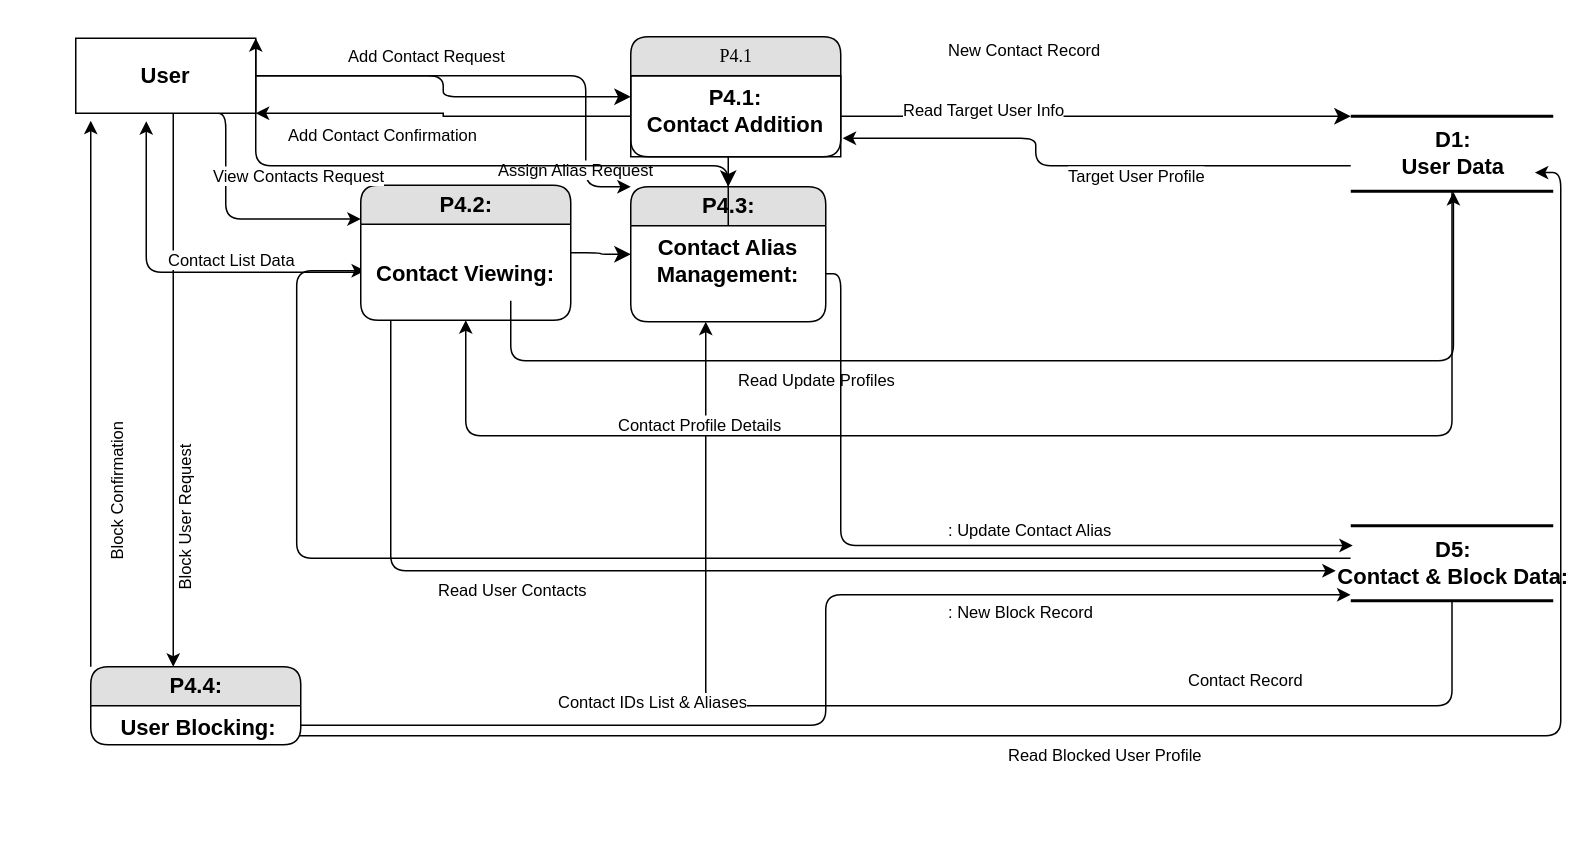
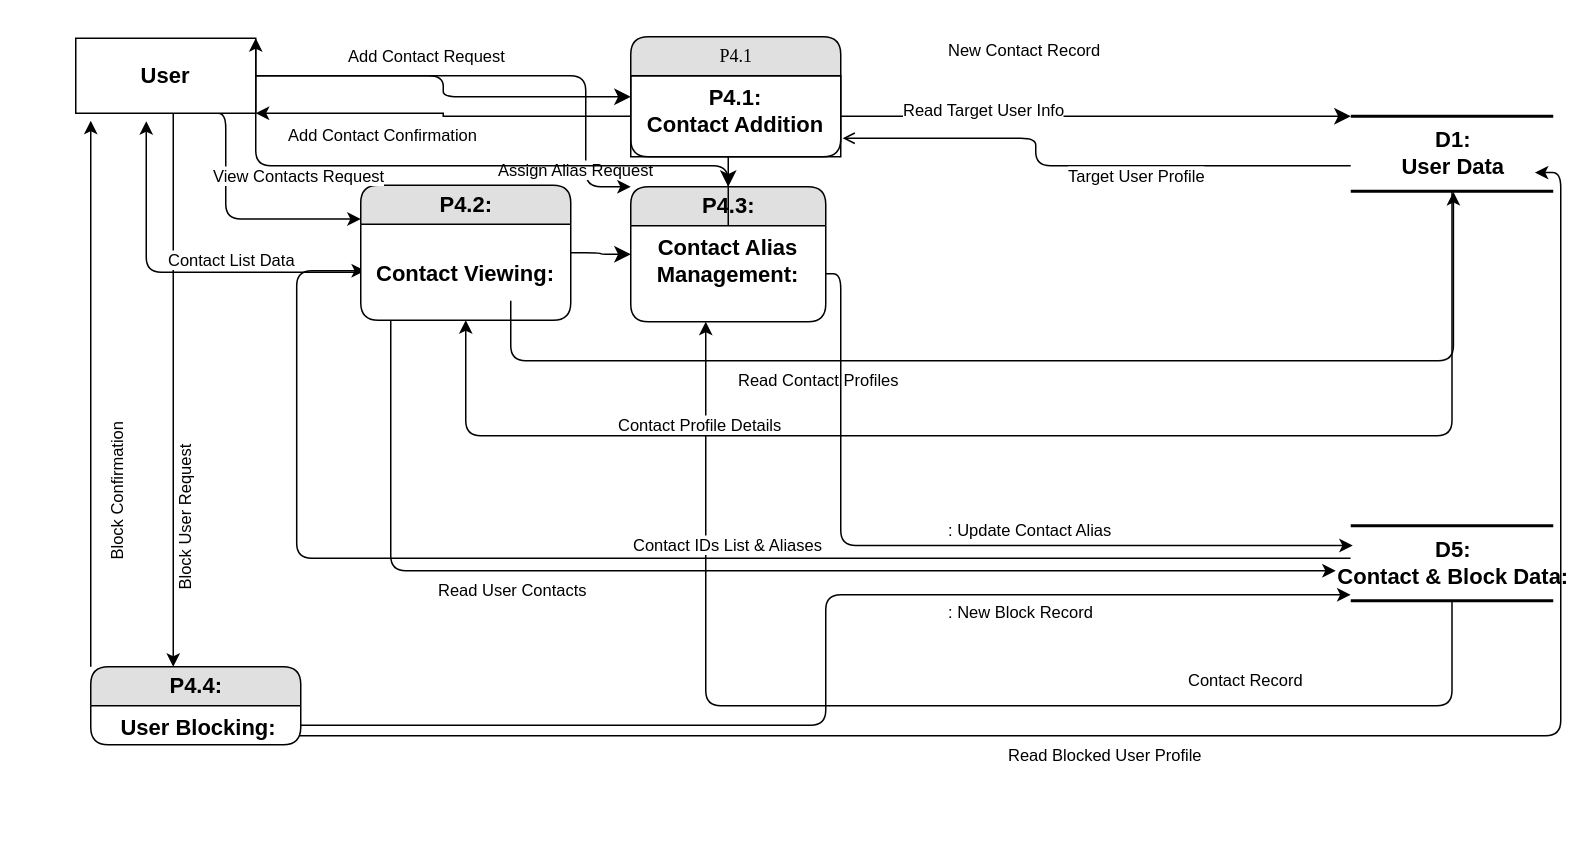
edge "D1: User Data" -> "P4.1: Contact Addition": arrowhead classic -> open
node "Read Update Profiles": label "Read Update Profiles" -> "Read Contact Profiles"
node "Contact IDs List & Aliases": moved (676, 713) -> (751, 556)
